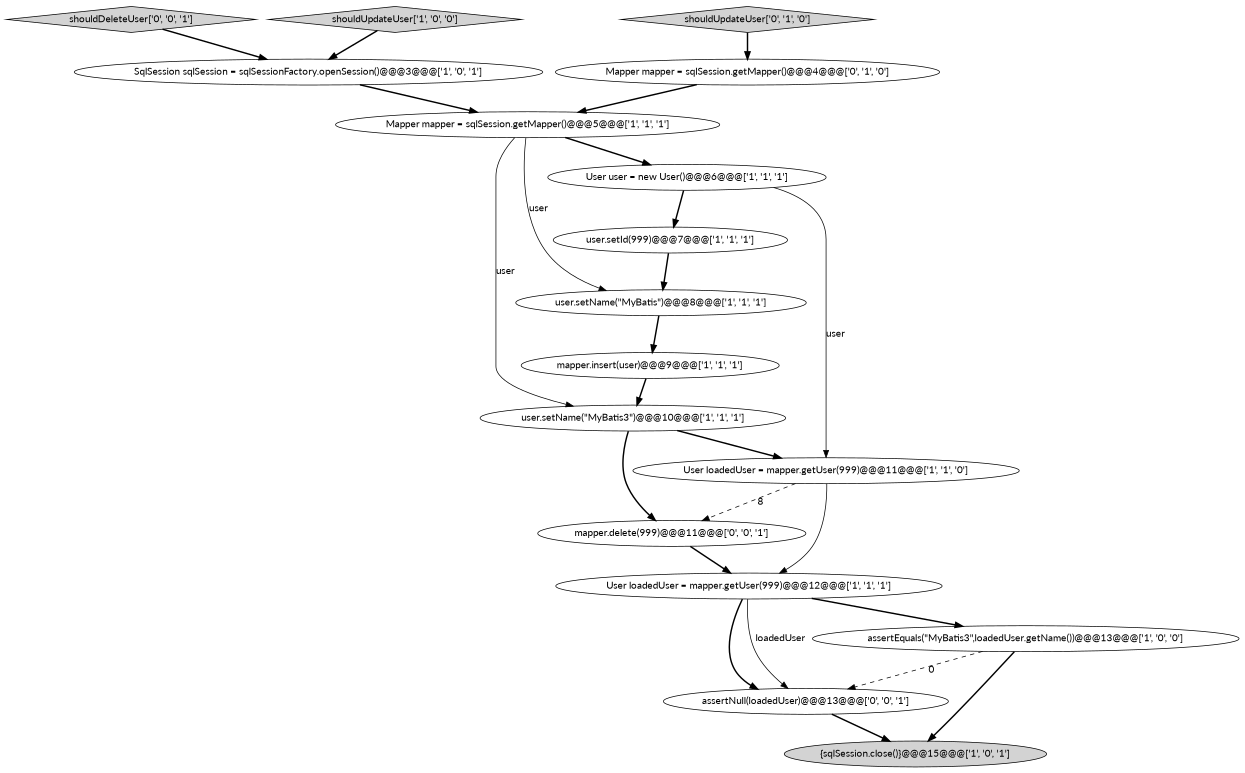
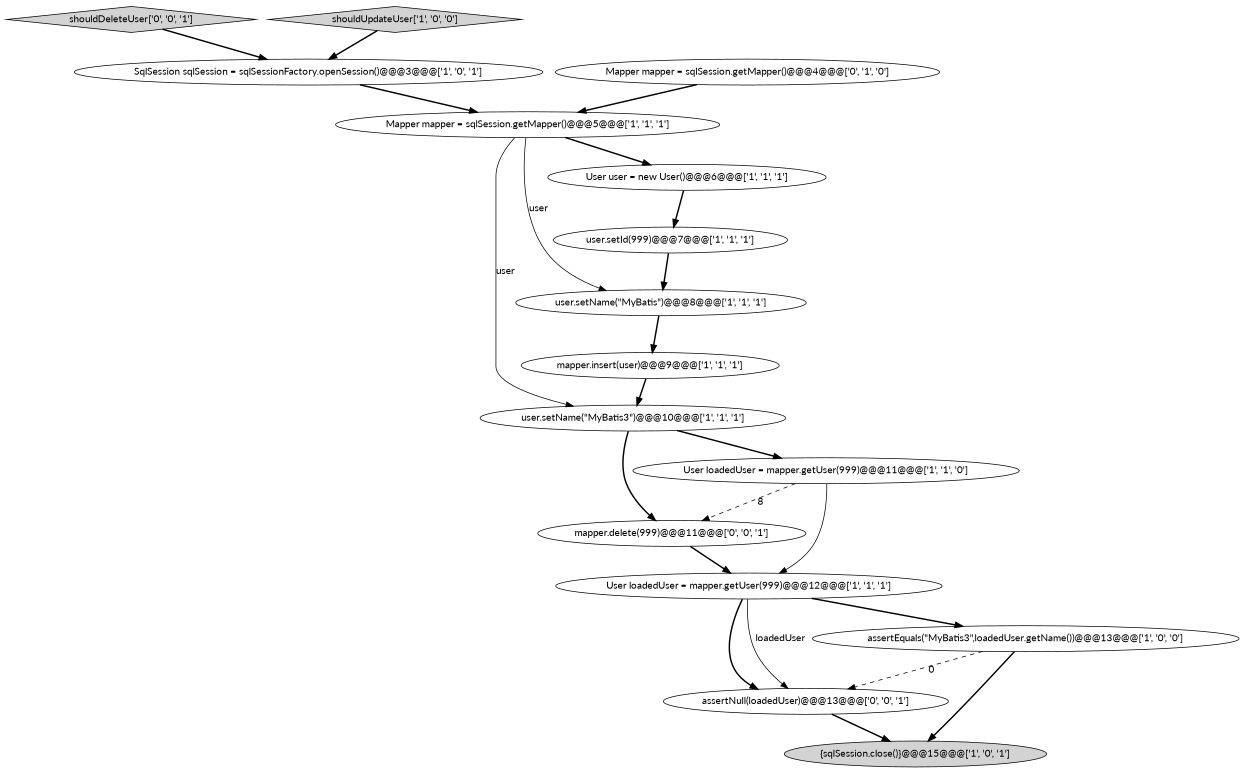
node "shouldUpdateUser['0', '1', '0']": removed
edge "User user = new User()@@@6@@@['1', '1', '1']" -> "User loadedUser = mapper.getUser(999)@@@11@@@['1', '1', '0']": removed, label "user"
